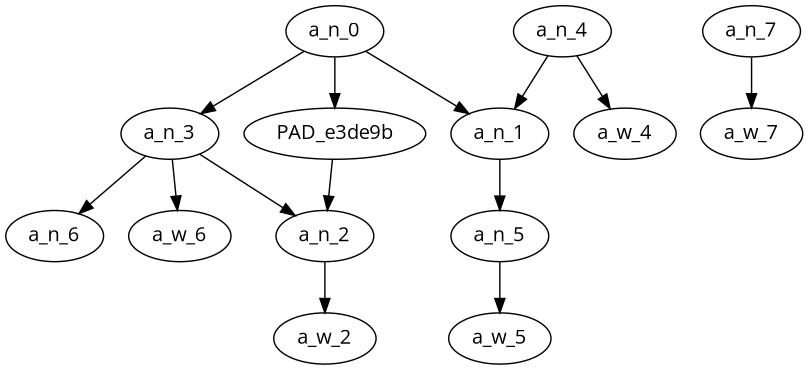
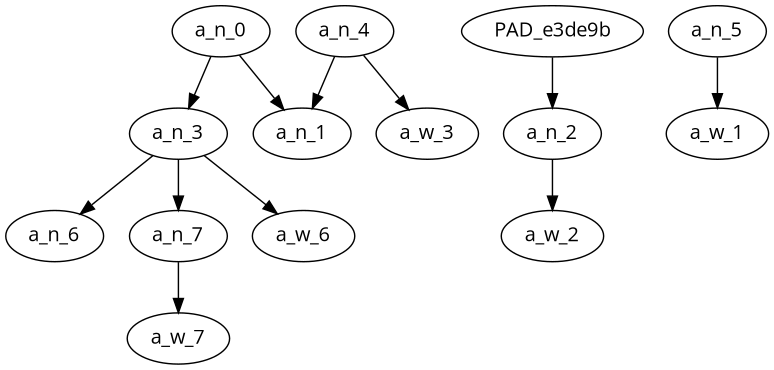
edge "a_n_0" -> "PAD_e3de9b": removed
node "a_w_4": label "a_w_4" -> "a_w_3"
edge "a_n_1" -> "a_n_5": removed
edge "a_n_3" -> "a_n_2": now "a_n_3" -> "a_n_7"
node "a_w_5": label "a_w_5" -> "a_w_1"
